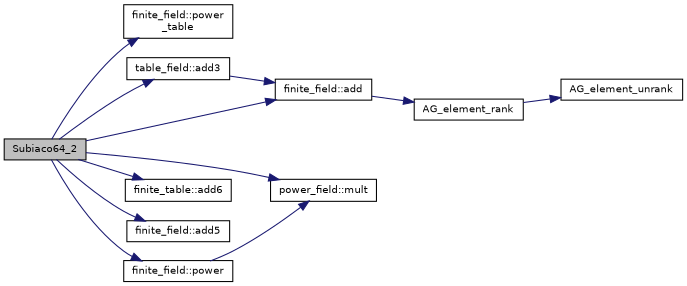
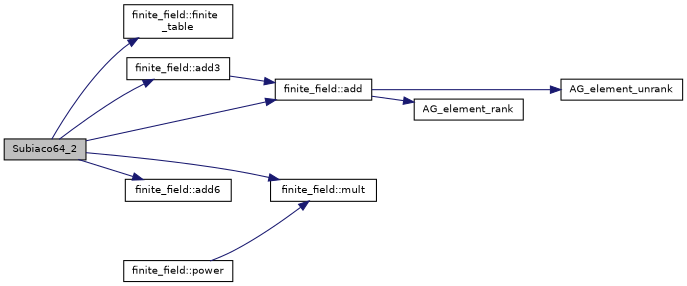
node "finite_field::power _table": label "finite_field::power _table" -> "finite_field::finite _table"
node "table_field::add3": label "table_field::add3" -> "finite_field::add3"
edge "AG_element_rank" -> "AG_element_unrank": now "finite_field::add" -> "AG_element_unrank"
node "finite_table::add6": label "finite_table::add6" -> "finite_field::add6"
node "power_field::mult": label "power_field::mult" -> "finite_field::mult"
edge "Subiaco64_2" -> "finite_field::power": removed
node "finite_field::add5": removed
